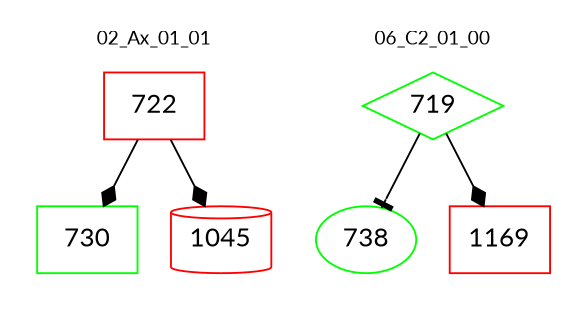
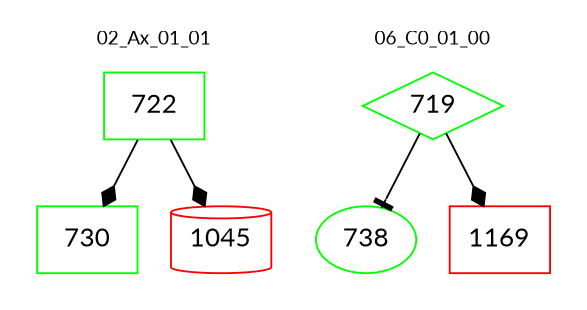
cluster "06_C2_01_00": label "06_C2_01_00" -> "06_C0_01_00"
node "722": color red -> green
